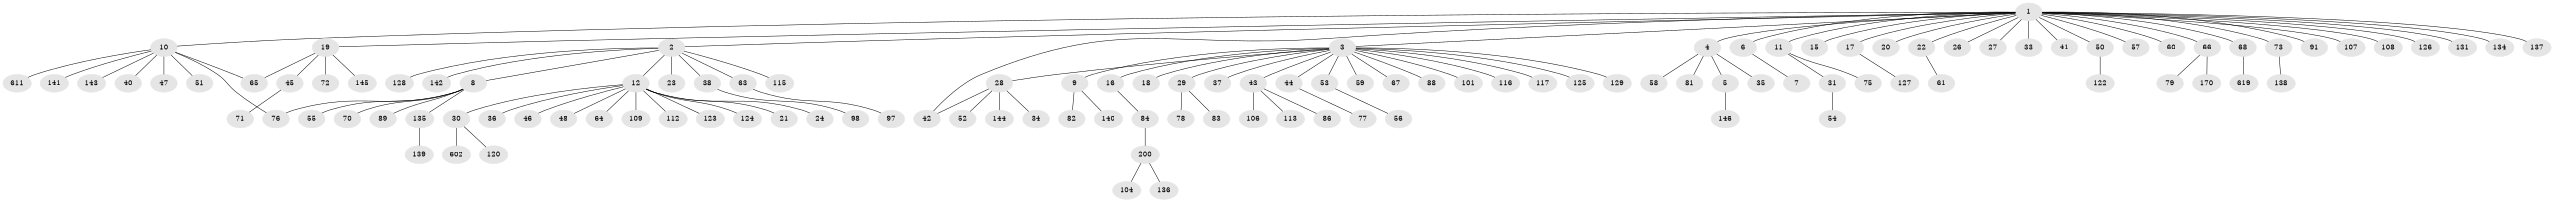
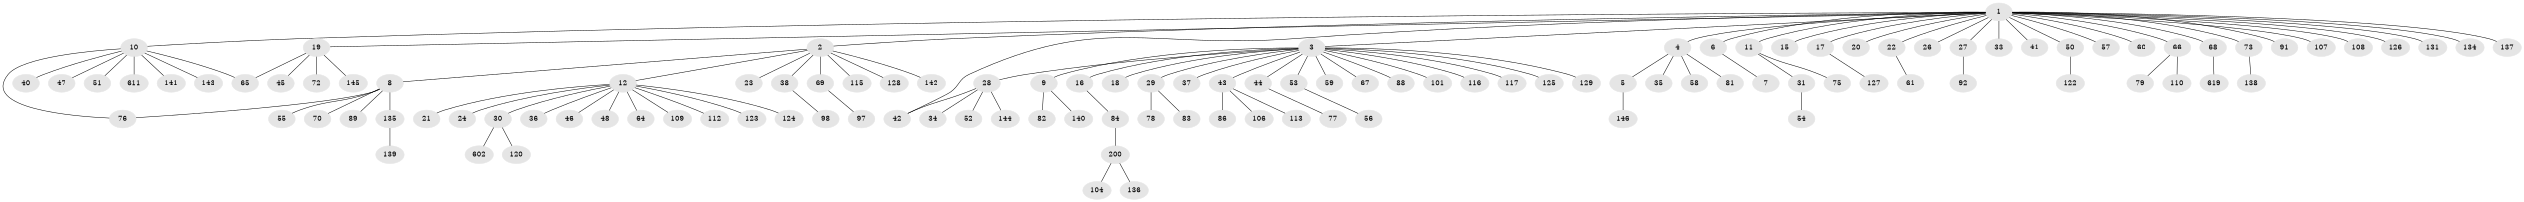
node "63": label "63" -> "69"
node "92": added
node "170": label "170" -> "110"
node "71": removed
